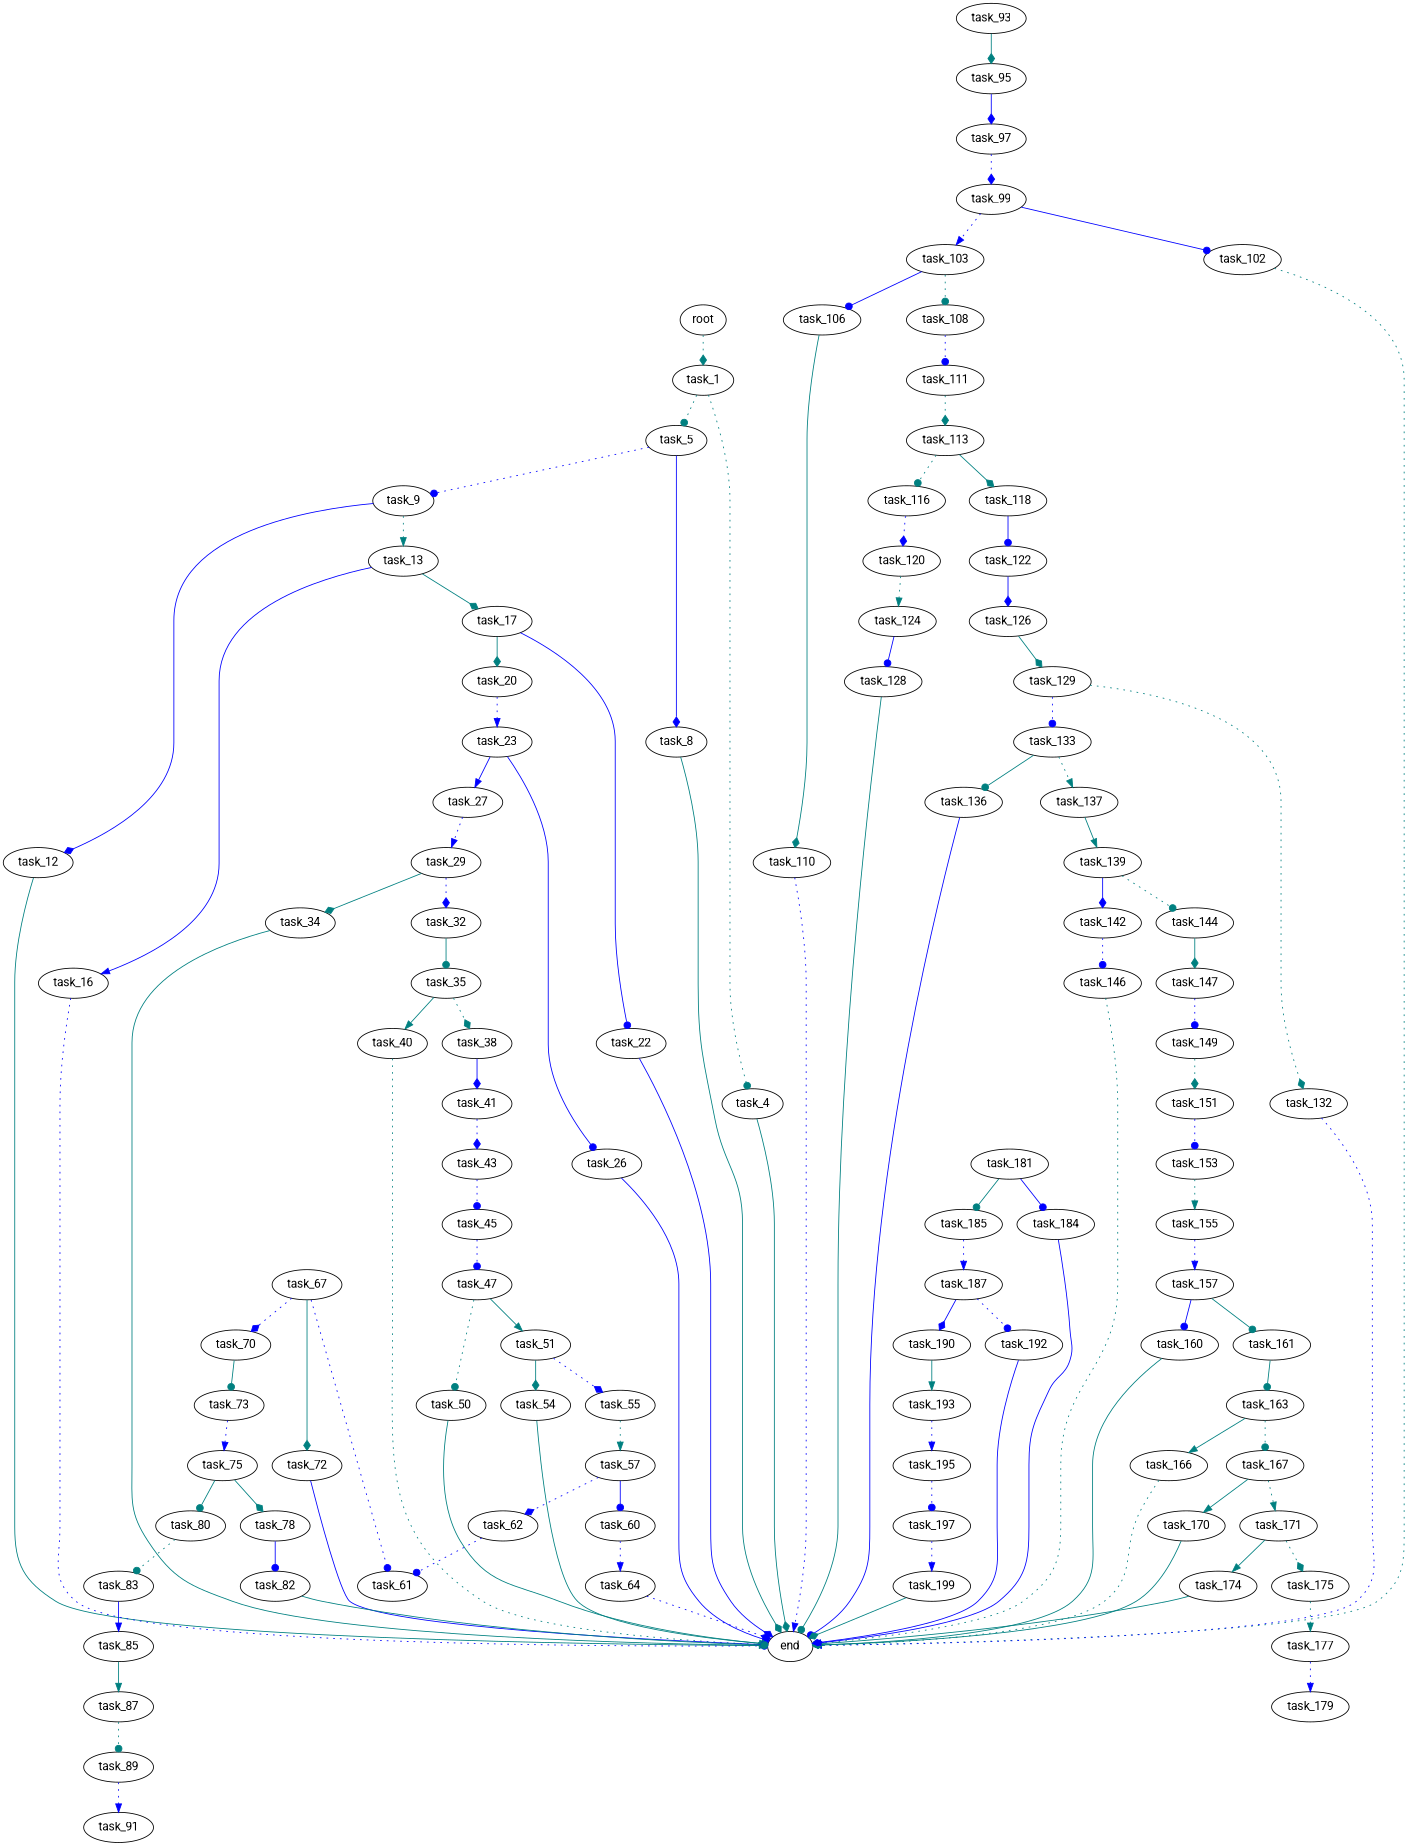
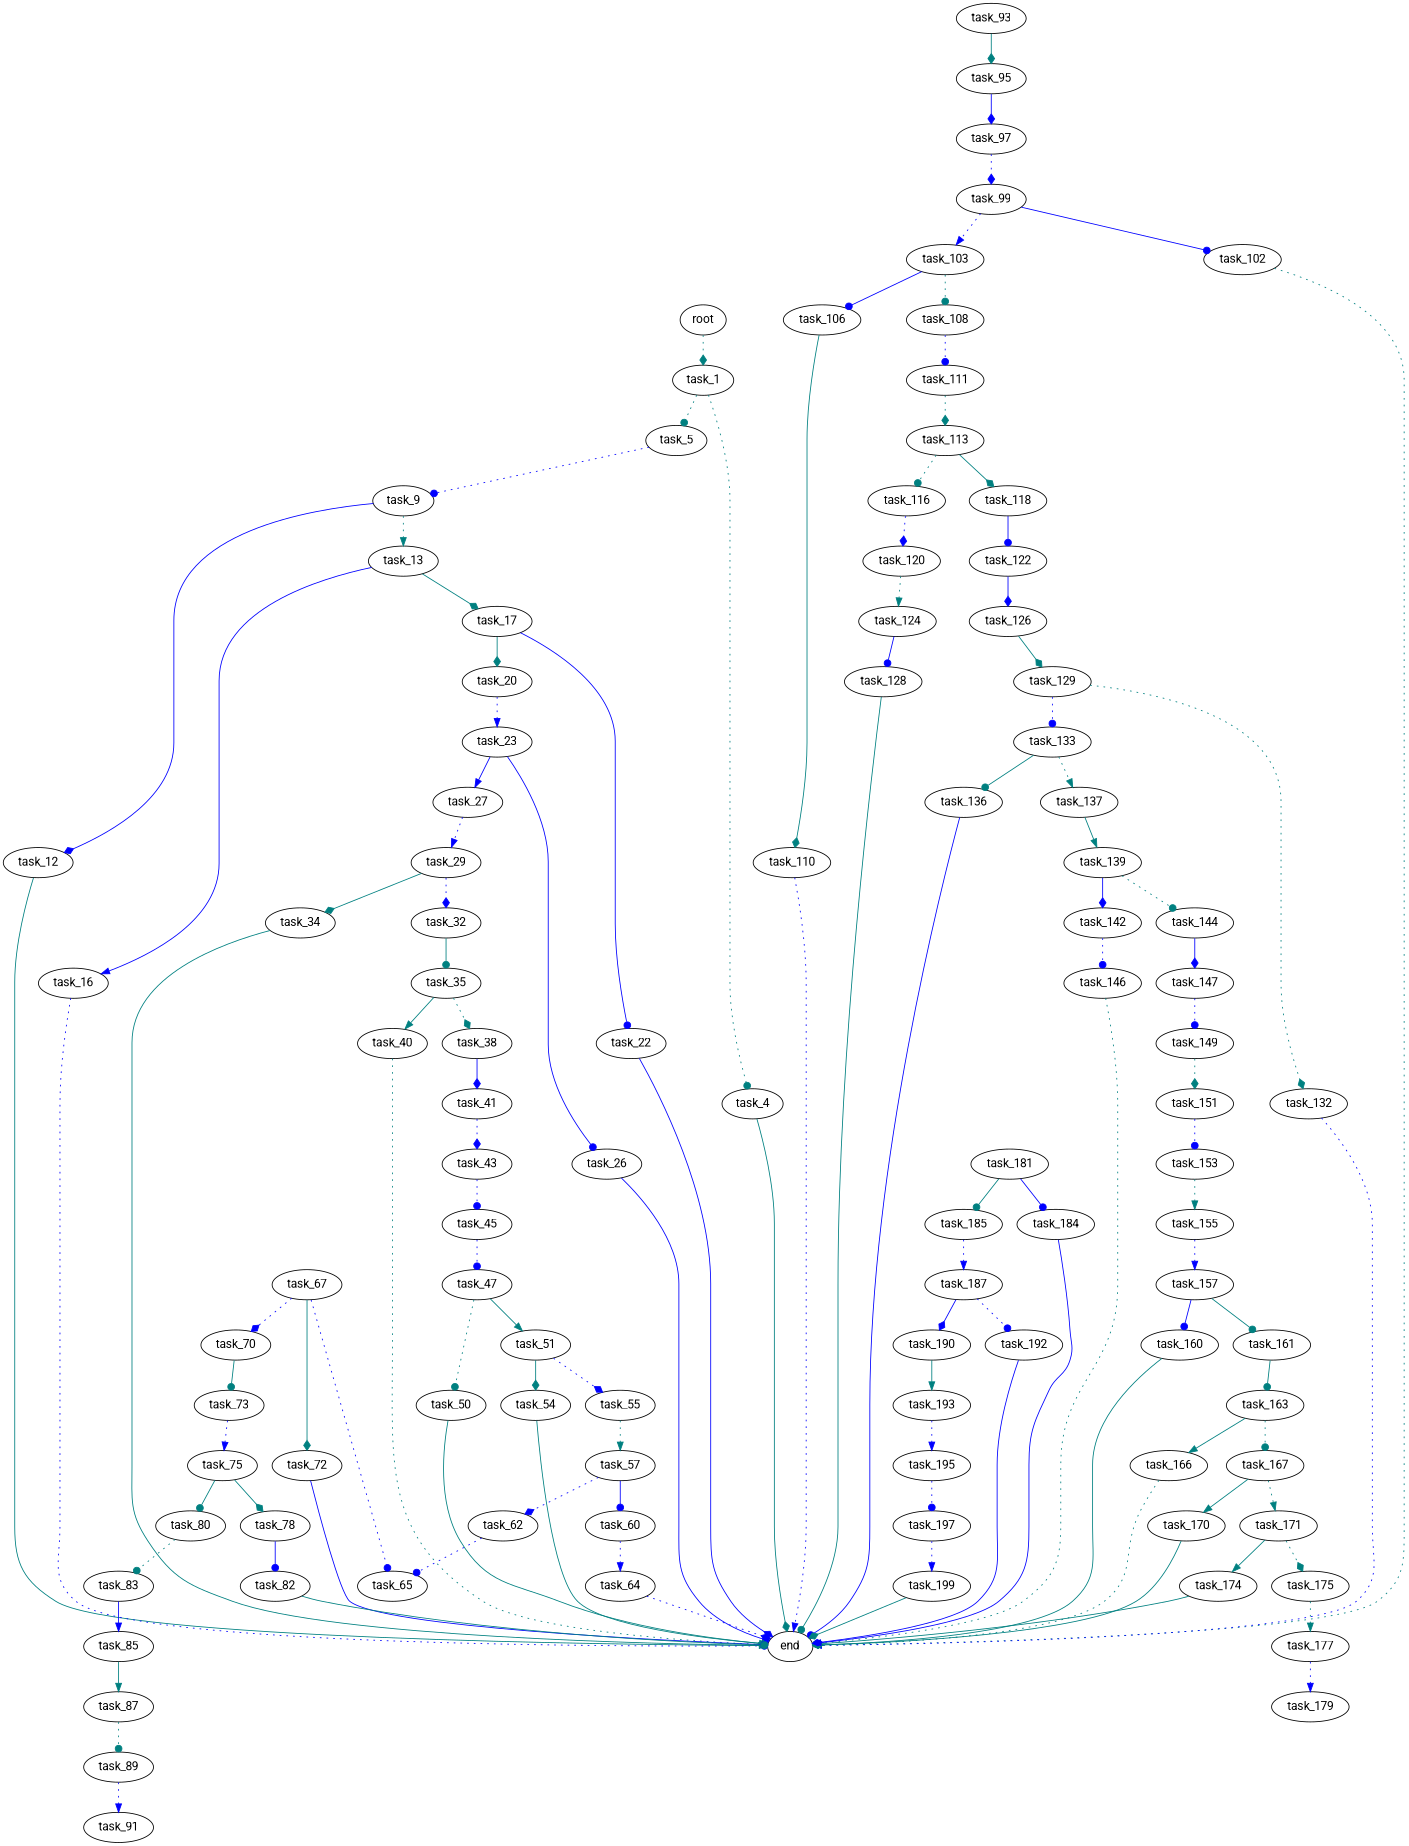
node "task_8": removed
edge "task_144" -> "task_147": color teal -> blue
node "task_61": label "task_61" -> "task_65"
